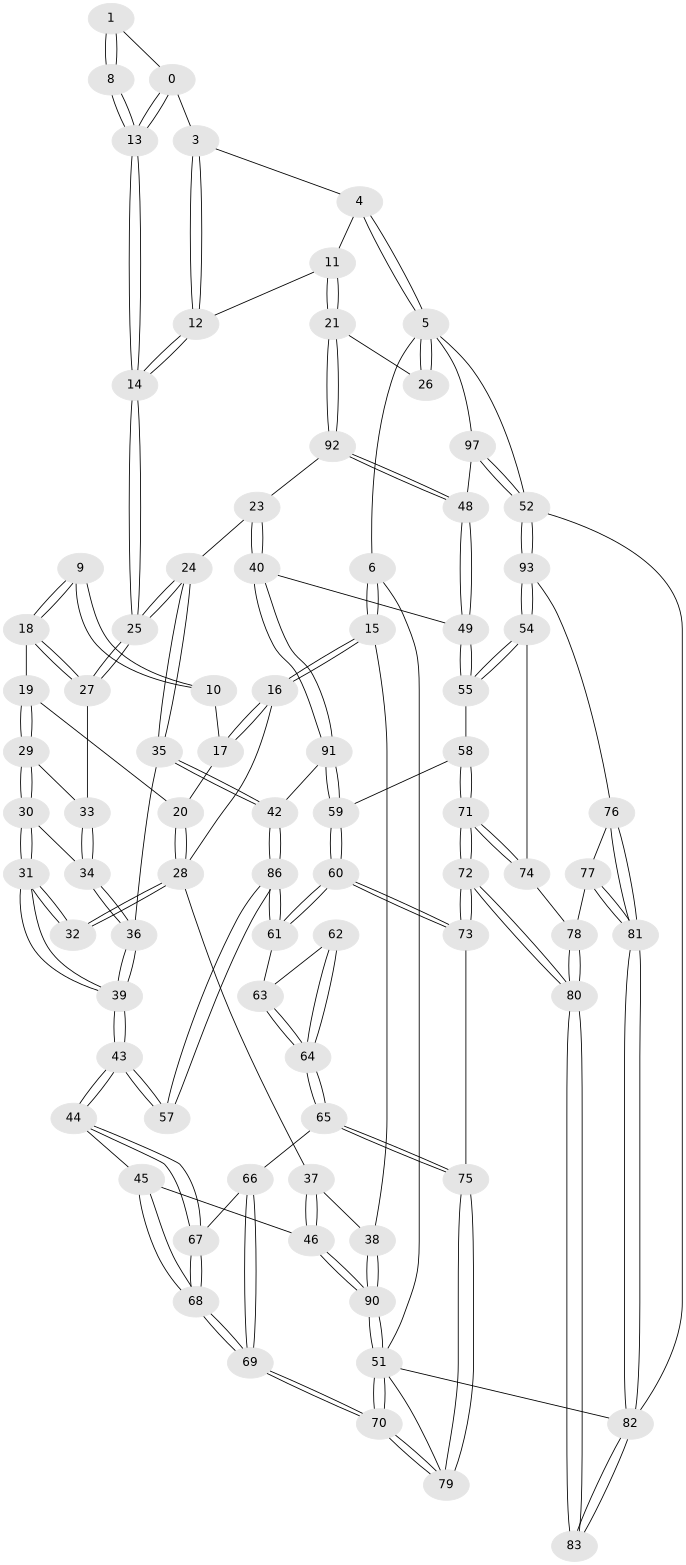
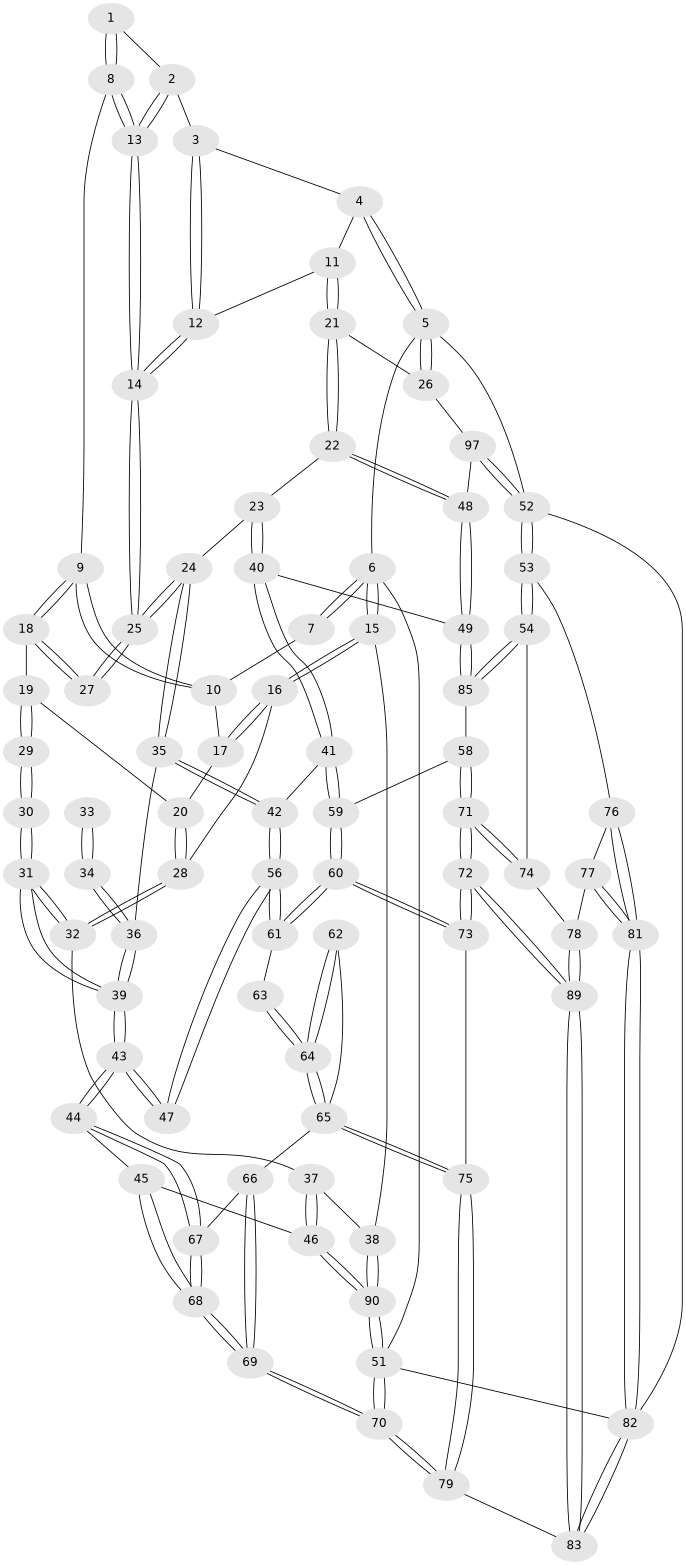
node "0": label "0" -> "2"
edge "8" -- "9": added
edge "5" -- "97": now "26" -- "97"
node "92": label "92" -> "22"
node "93": label "93" -> "53"
node "7": added
node "55": label "55" -> "85"
edge "27" -- "33": removed
node "91": label "91" -> "41"
edge "29" -- "33": removed
edge "30" -- "34": removed
node "86": label "86" -> "56"
edge "62" -- "63": now "62" -- "65"
node "80": label "80" -> "89"
edge "28" -- "37": now "32" -- "37"
node "57": label "57" -> "47"
edge "51" -- "79": now "83" -- "79"
